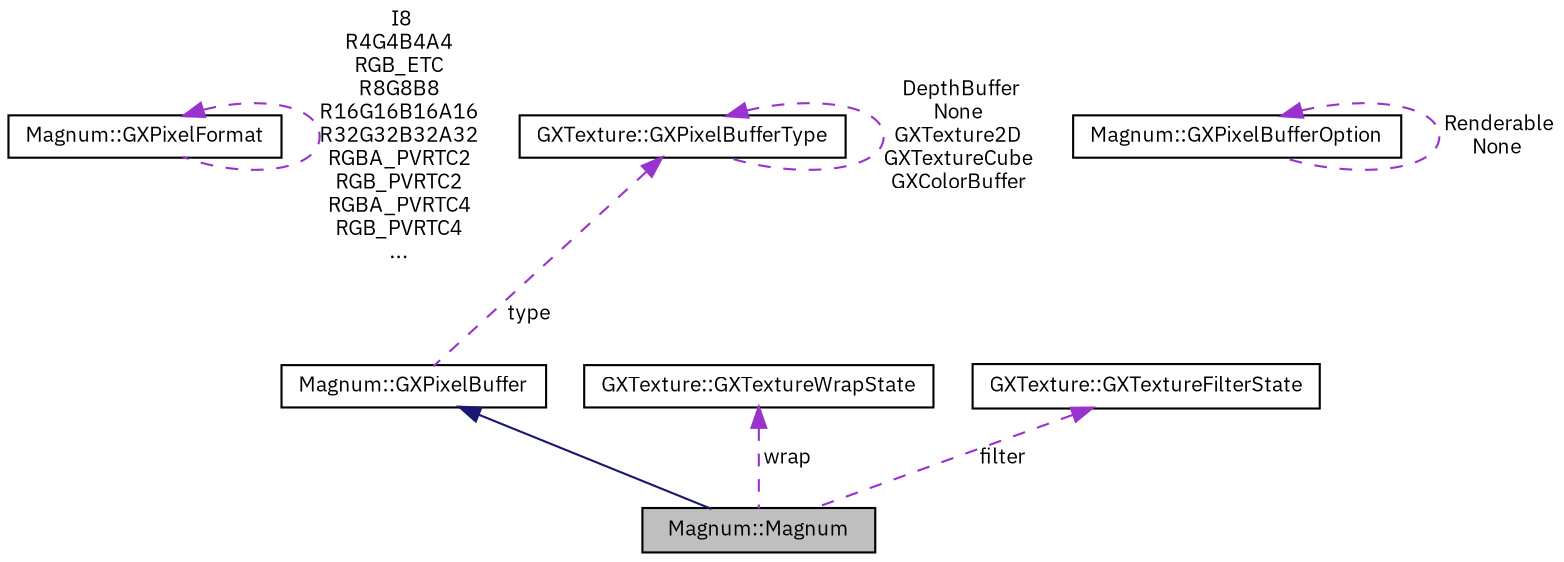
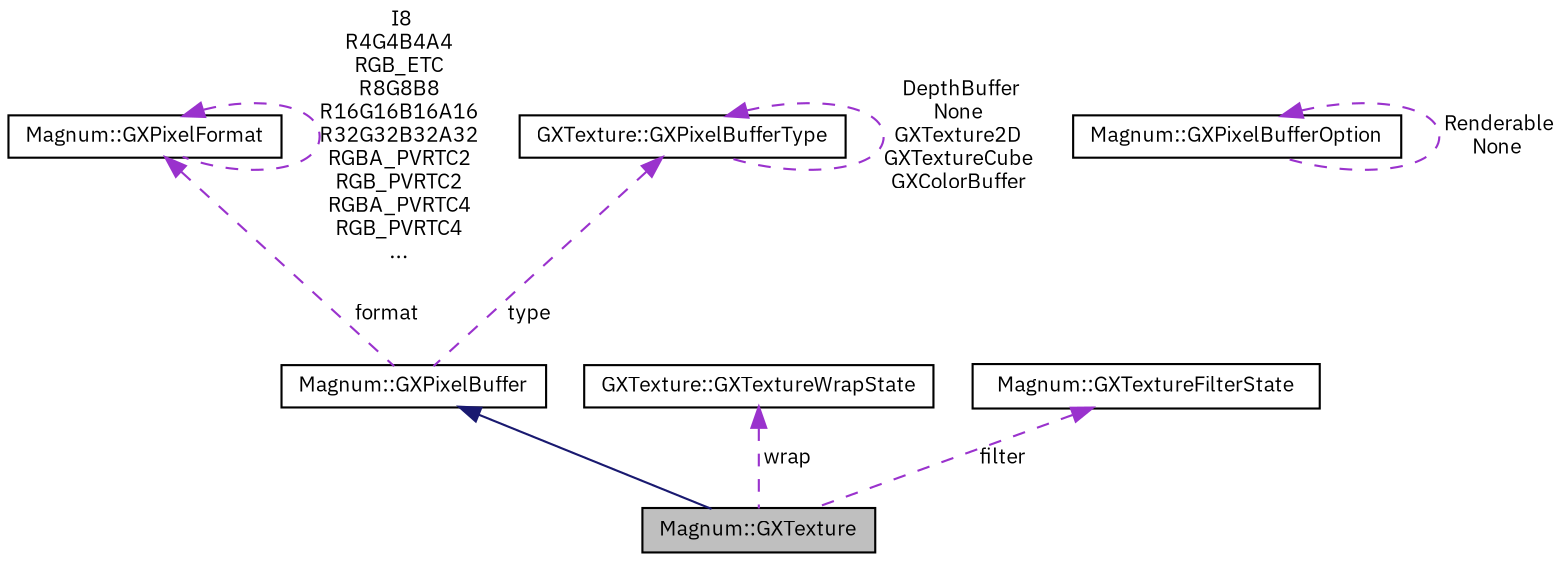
edge "Magnum::GXPixelBuffer" -> "Magnum::GXPixelFormat": added, label "format"
node "GXTexture::GXTextureFilterState": label "GXTexture::GXTextureFilterState" -> "Magnum::GXTextureFilterState"
node "Magnum::Magnum": label "Magnum::Magnum" -> "Magnum::GXTexture"
